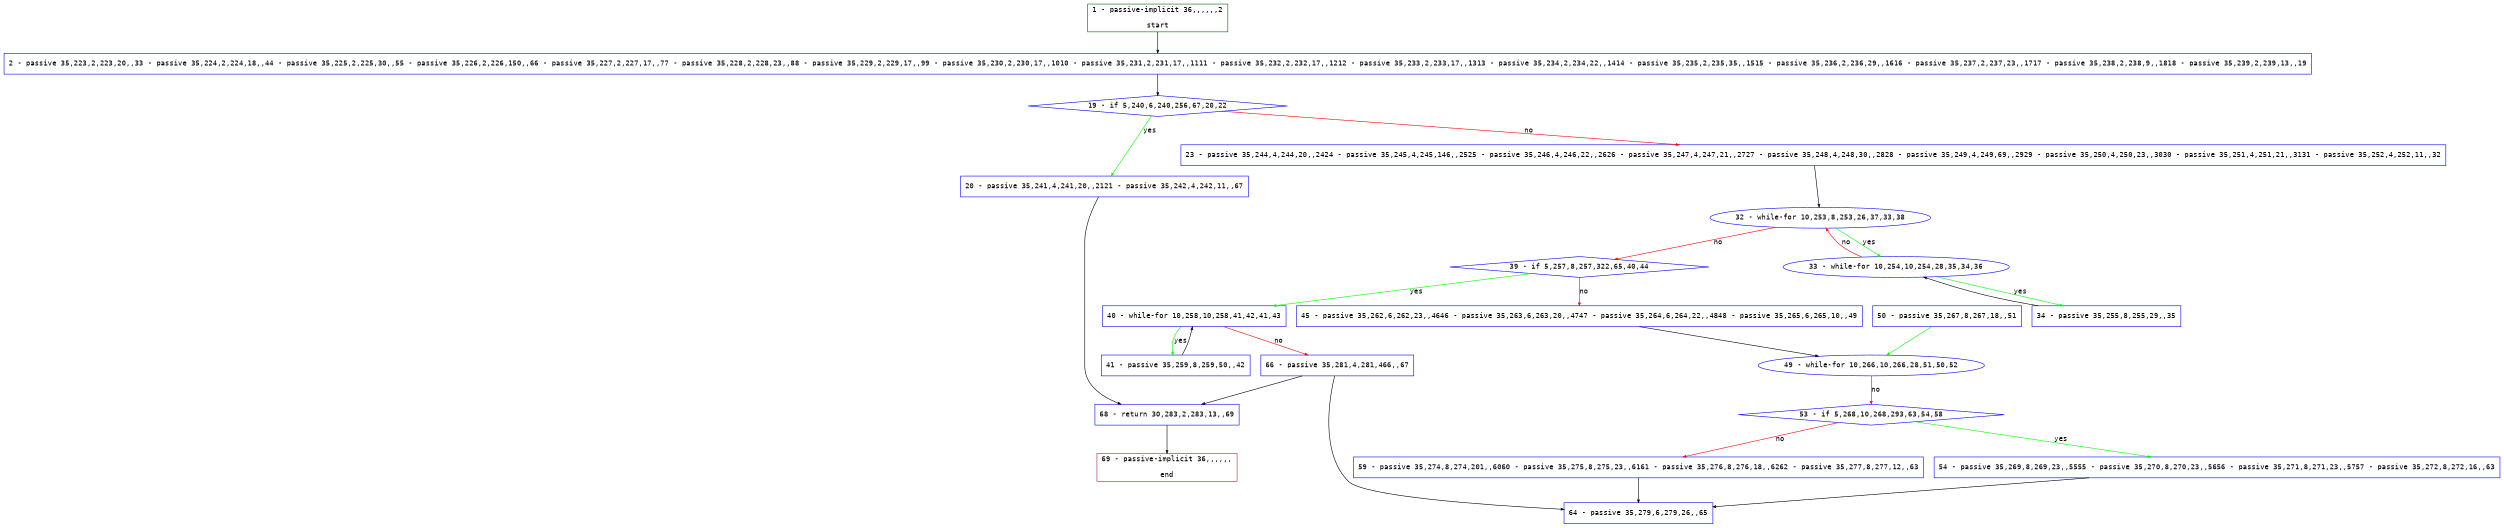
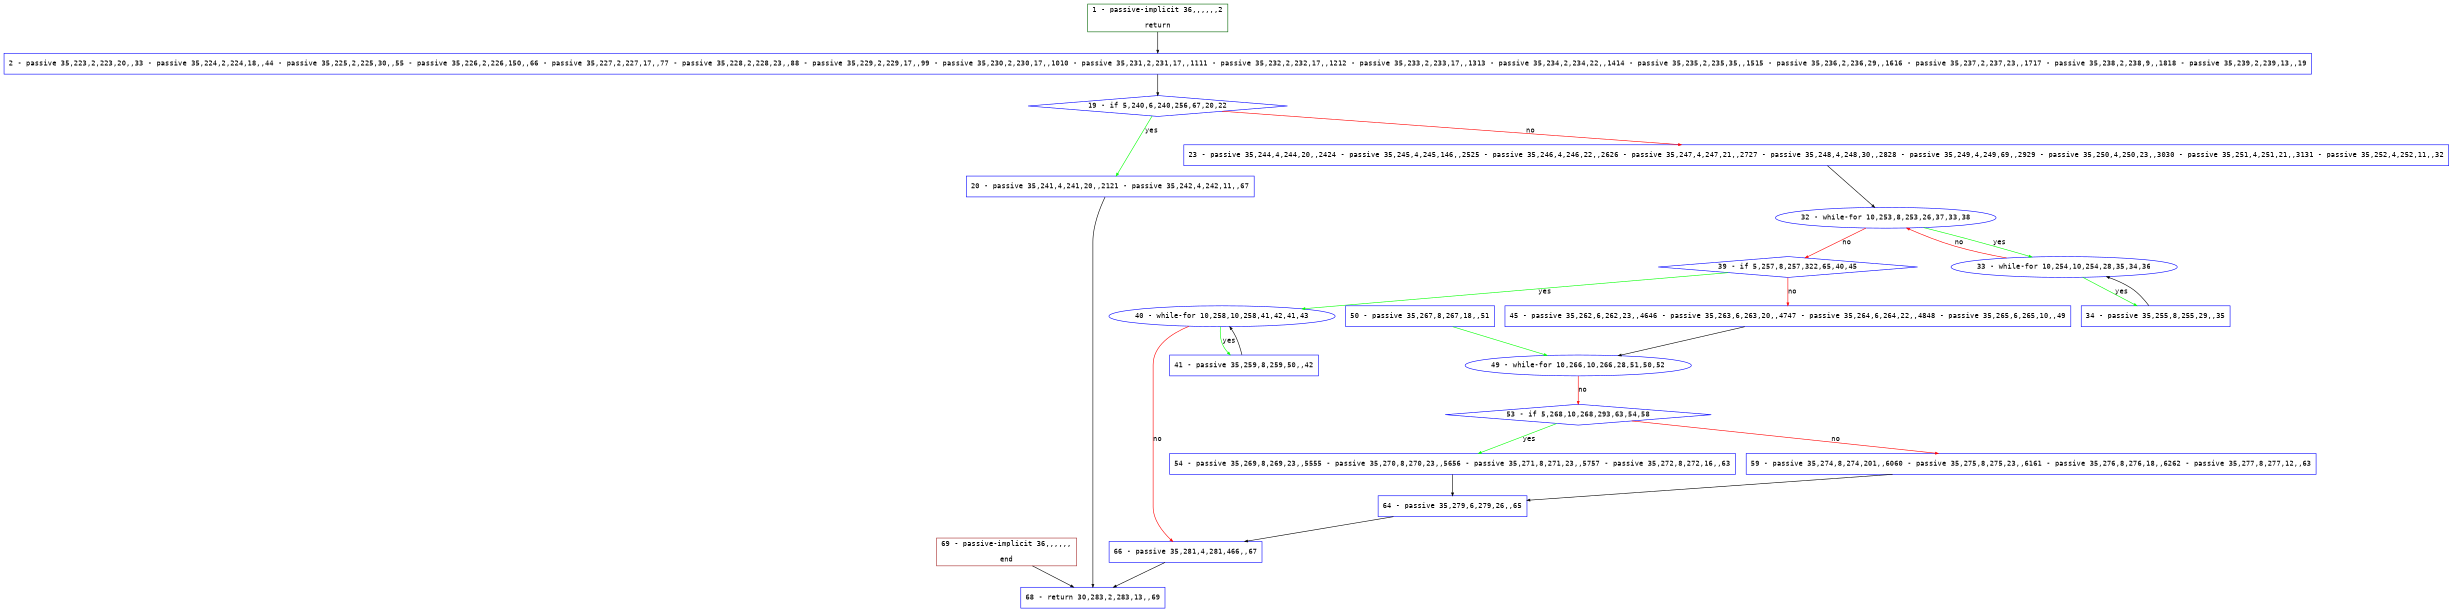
node "1 - passive-implicit 36,,,,,,2 start": label "1 - passive-implicit 36,,,,,,2 start" -> "1 - passive-implicit 36,,,,,,2 return"
node "39 - if 5,257,8,257,322,65,40,44": label "39 - if 5,257,8,257,322,65,40,44" -> "39 - if 5,257,8,257,322,65,40,45"
node "40 - while-for 10,258,10,258,41,42,41,43": shape box -> ellipse
edge "68 - return 30,283,2,283,13,,69" -> "69 - passive-implicit 36,,,,,, end": reversed
edge "66 - passive 35,281,4,281,466,,67" -> "64 - passive 35,279,6,279,26,,65": reversed
